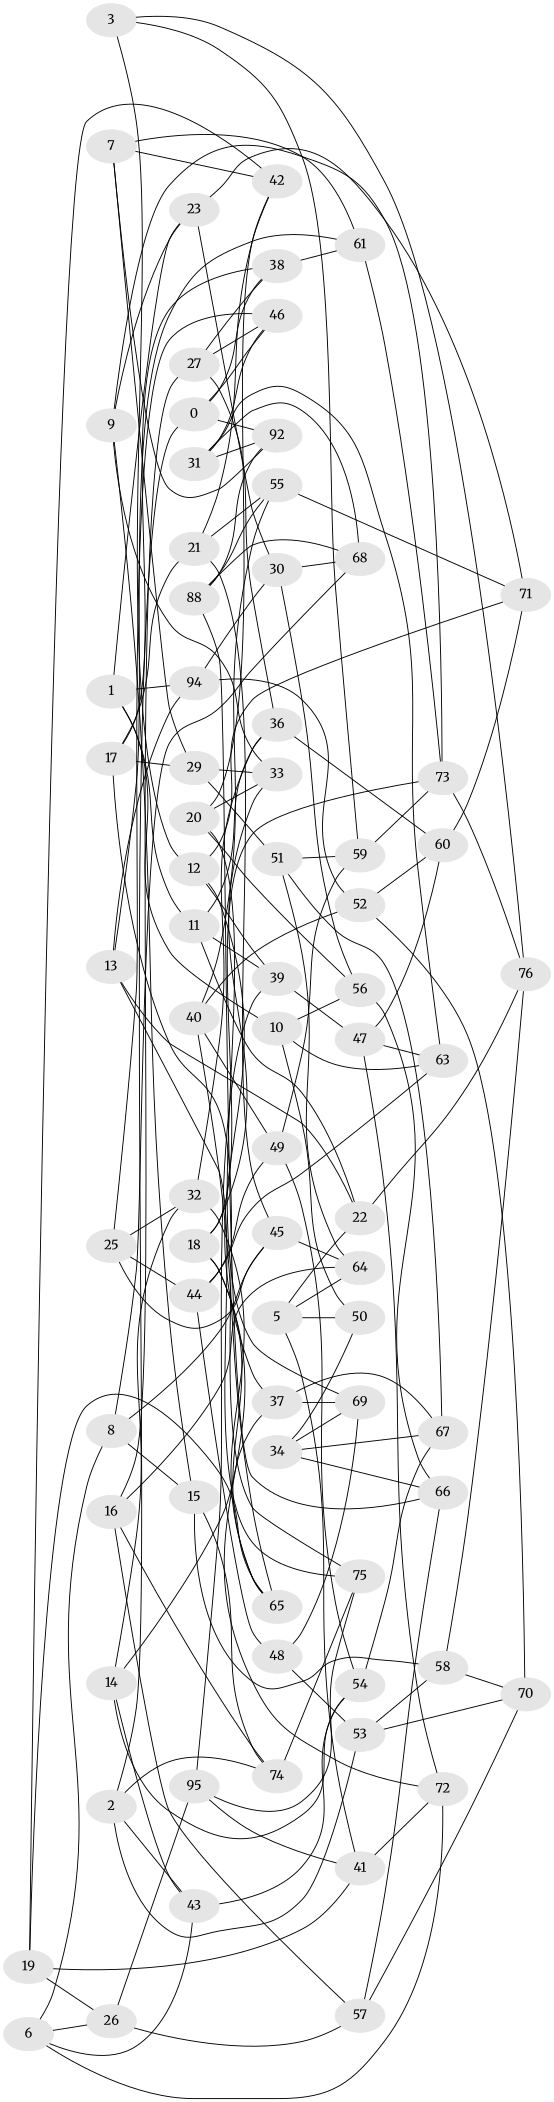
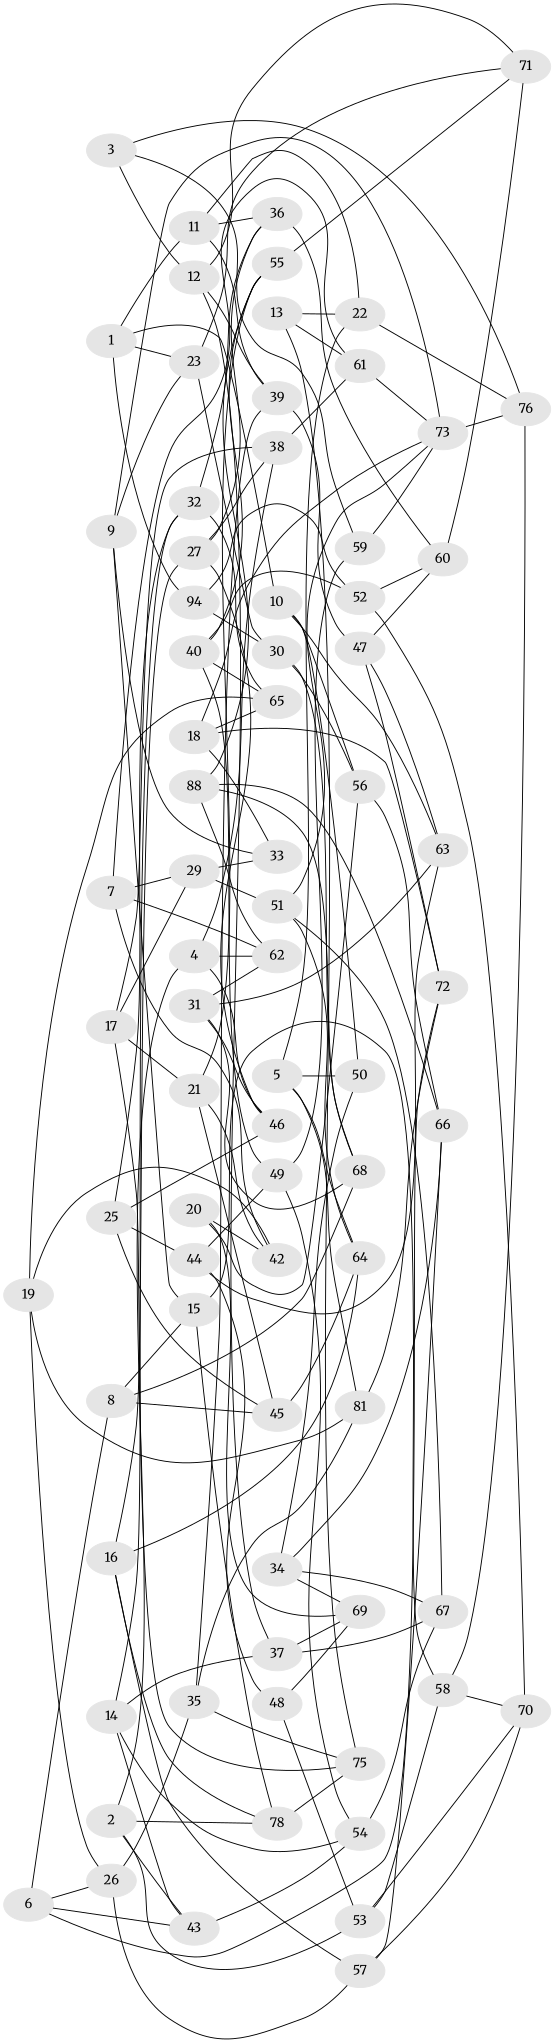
node "0": label "0" -> "4"
node "92": label "92" -> "62"
edge "33" -- "20": removed
edge "94" -- "13": removed
edge "59" -- "51": now "73" -- "51"
node "74": label "74" -> "78"
node "95": label "95" -> "35"
node "41": label "41" -> "81"
